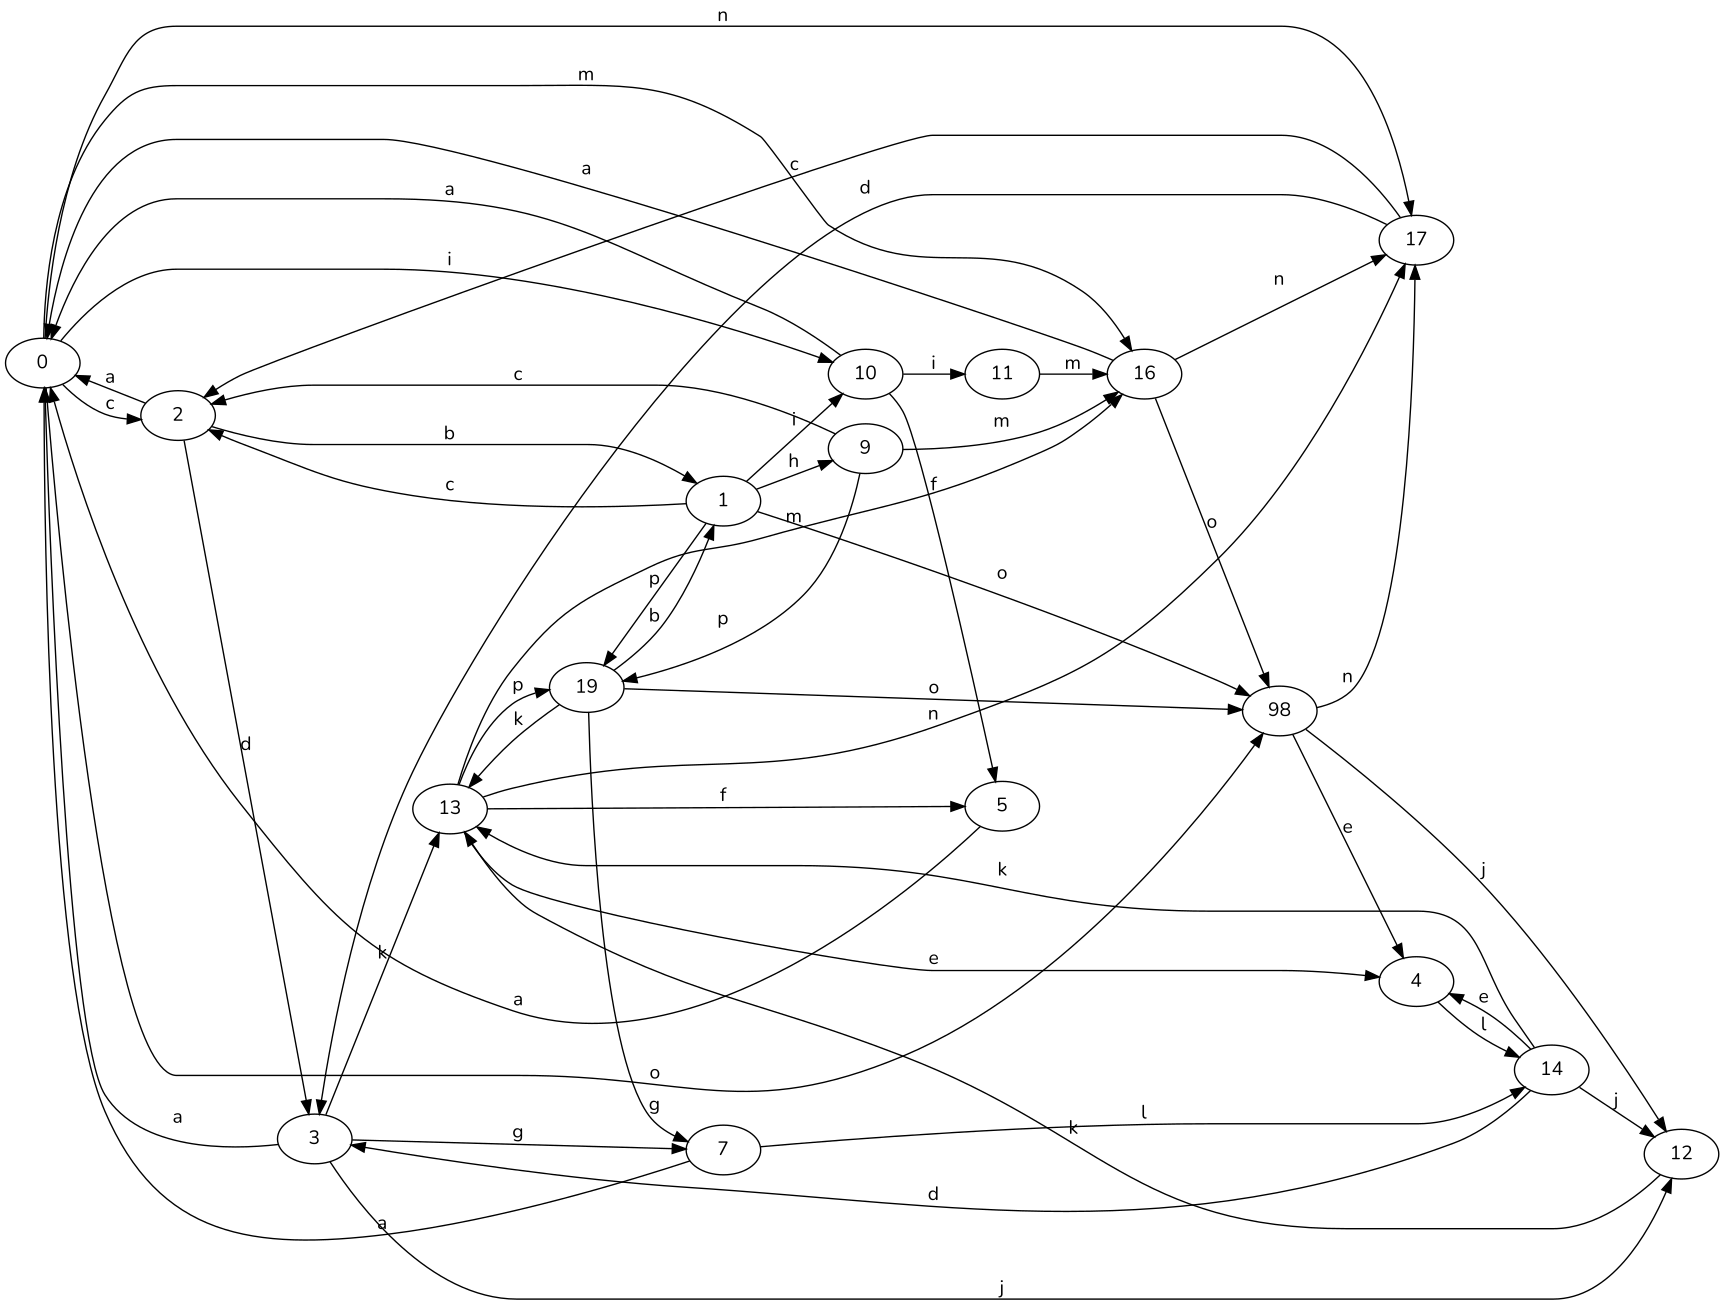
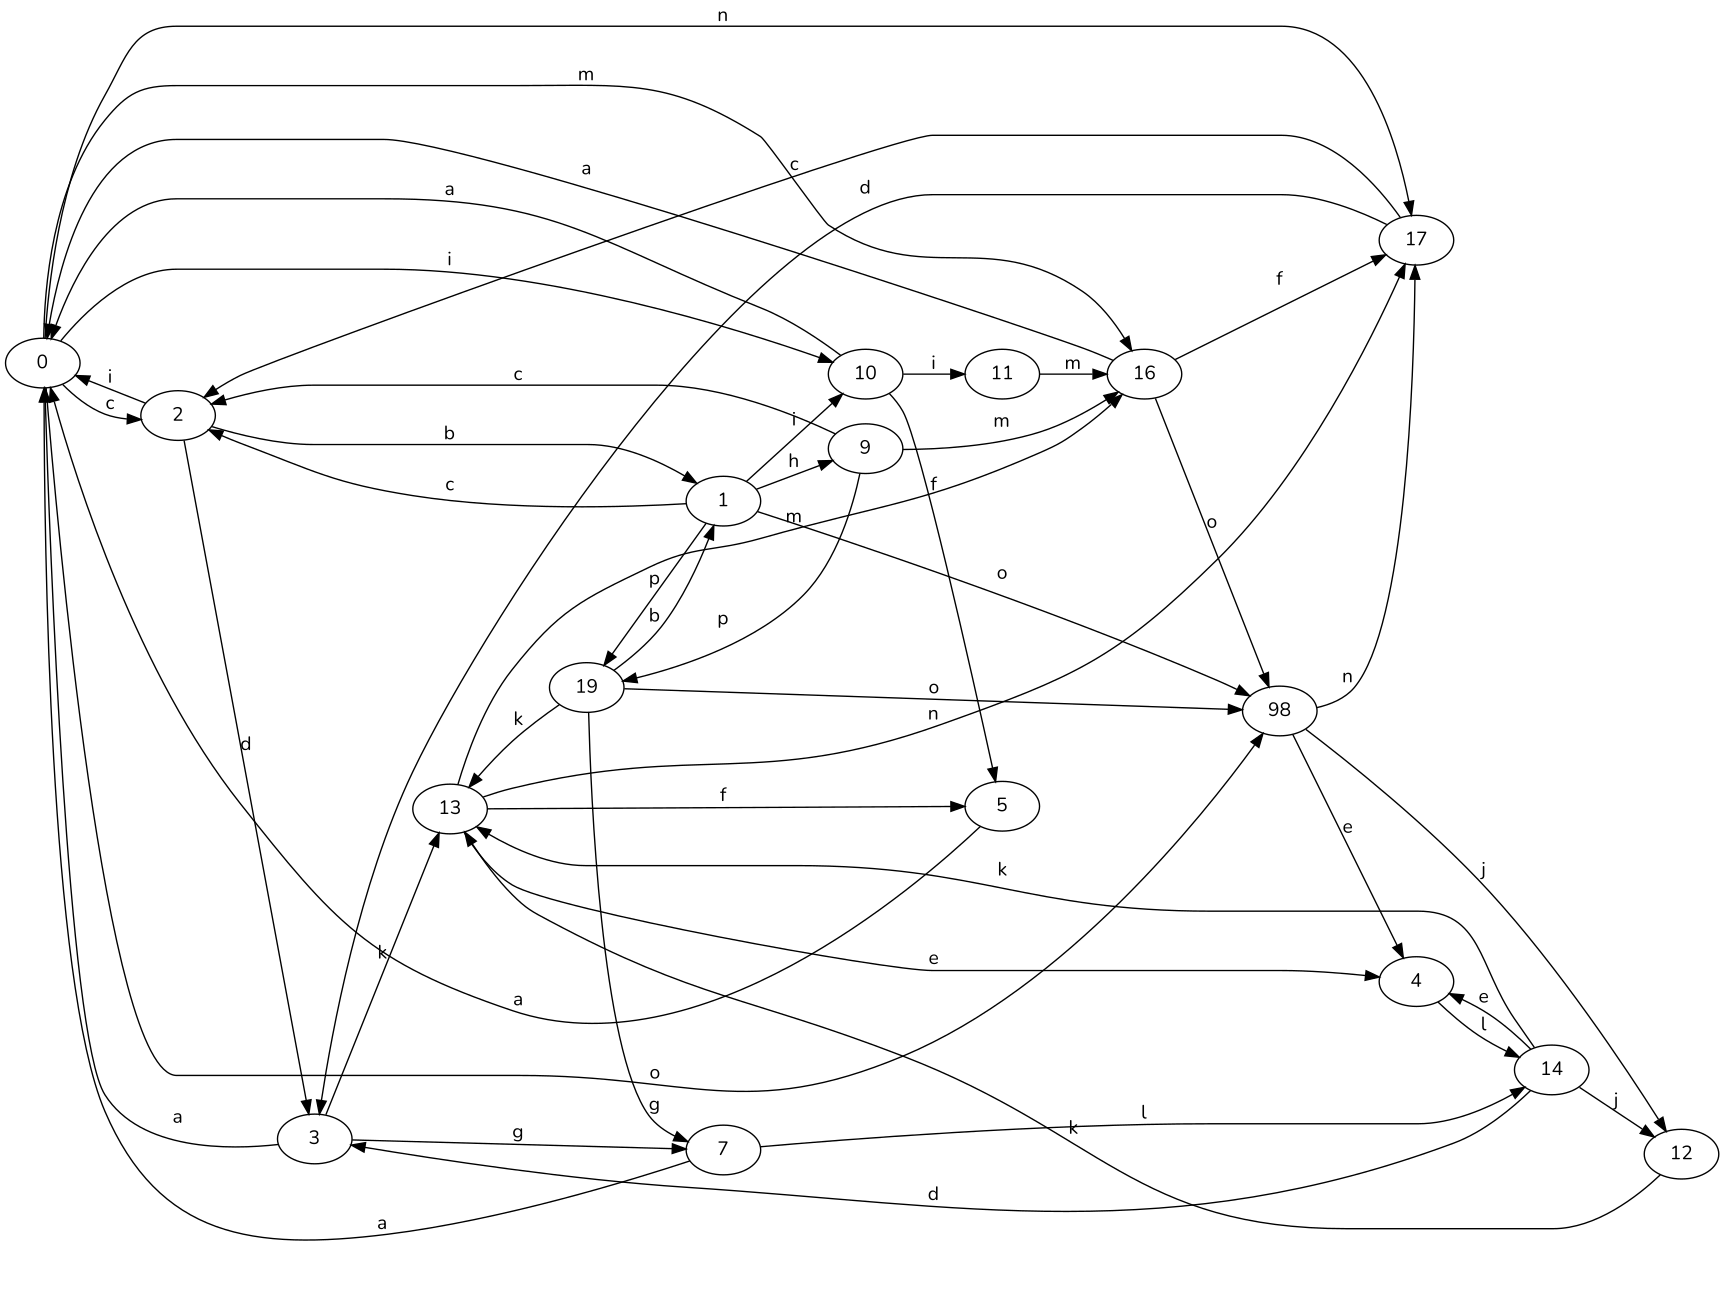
edge "16" -> "17": label "n" -> "f"
edge "2" -> "0": label "a" -> "i"
edge "13" -> "19": removed, label "p"
edge "3" -> "12": removed, label "j"
